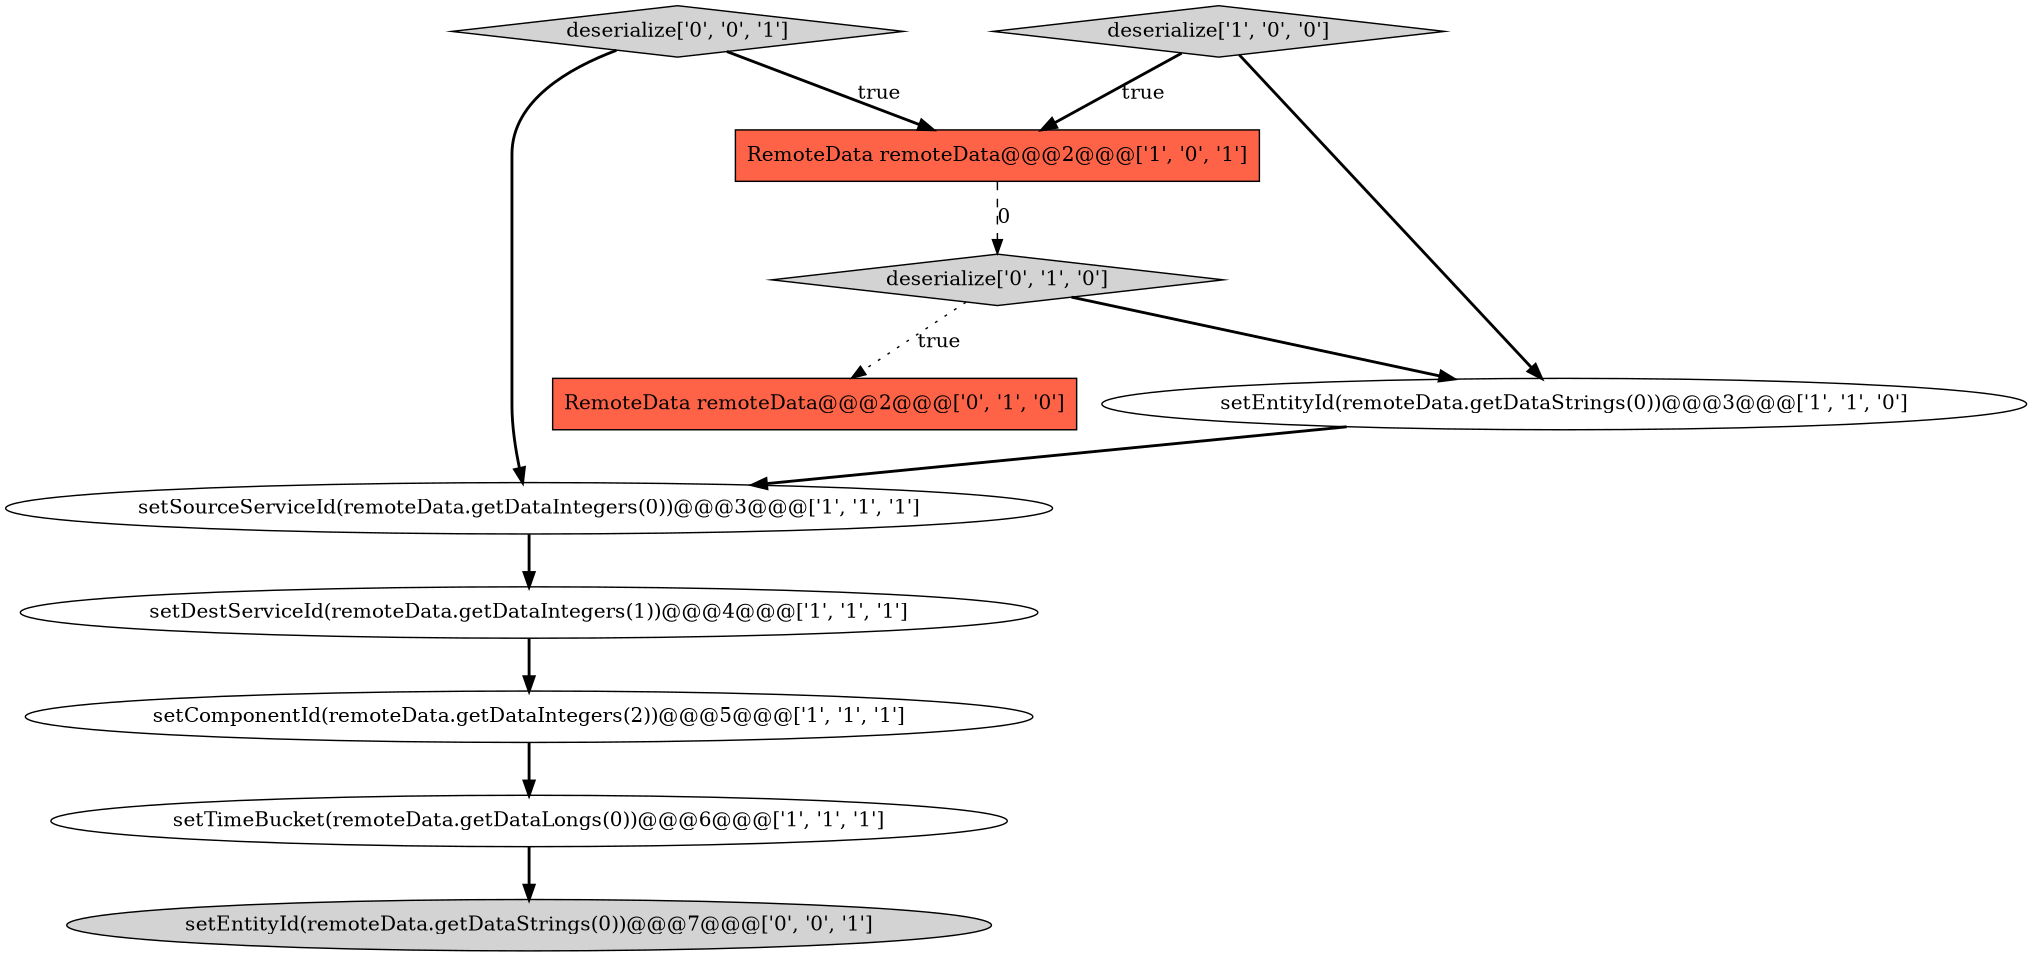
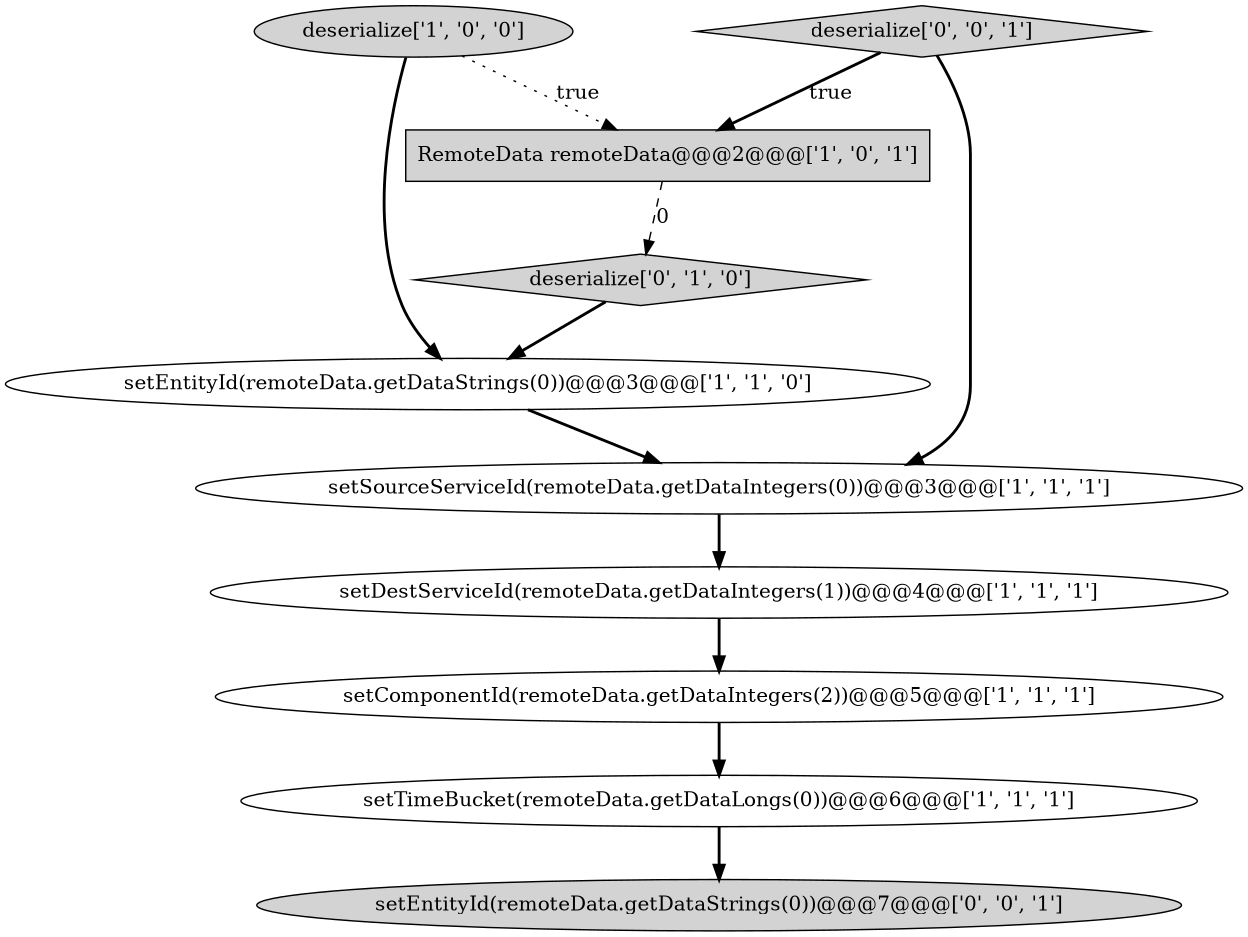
node "deserialize['1', '0', '0']": shape diamond -> ellipse
edge "deserialize['1', '0', '0']" -> "RemoteData remoteData@@@2@@@['1', '0', '1']": style bold -> dotted
node "RemoteData remoteData@@@2@@@['1', '0', '1']": fillcolor tomato -> lightgray
node "RemoteData remoteData@@@2@@@['0', '1', '0']": removed
